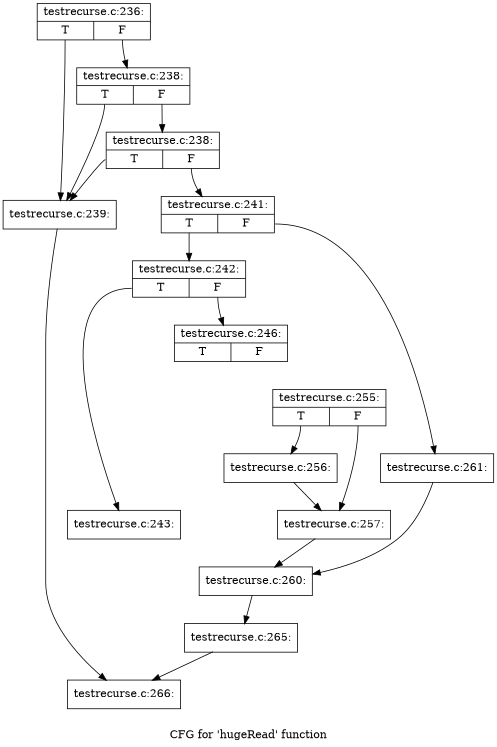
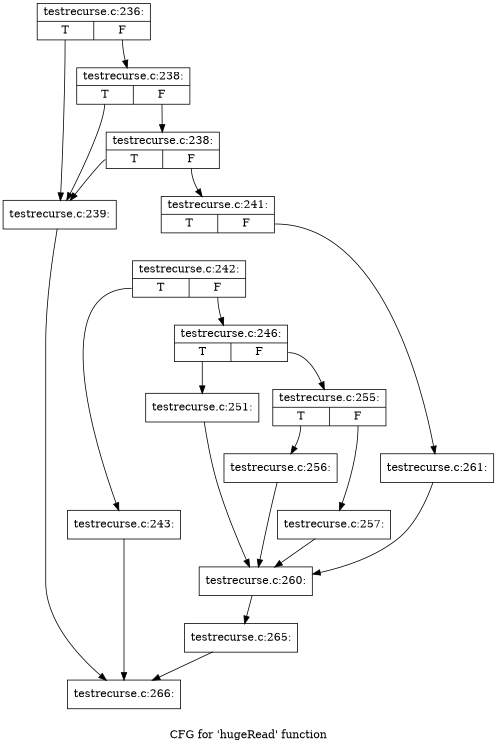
edge "testrecurse.c:241:" -> "testrecurse.c:242:": removed
edge "testrecurse.c:246:" -> "testrecurse.c:255:": added
node "testrecurse.c:251:": added
edge "testrecurse.c:256:" -> "testrecurse.c:257:": now "testrecurse.c:256:" -> "testrecurse.c:260:"
edge "testrecurse.c:243:" -> "testrecurse.c:266:": added
